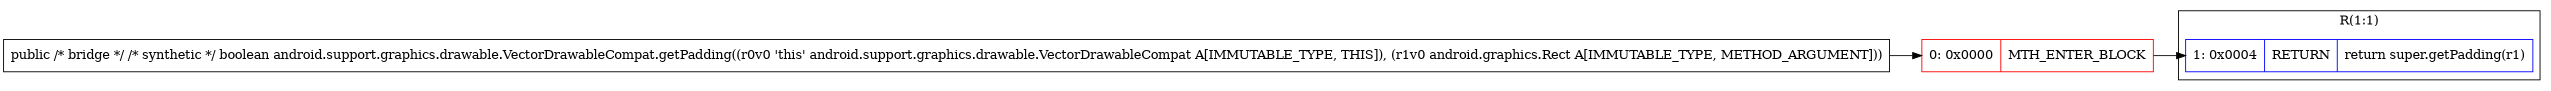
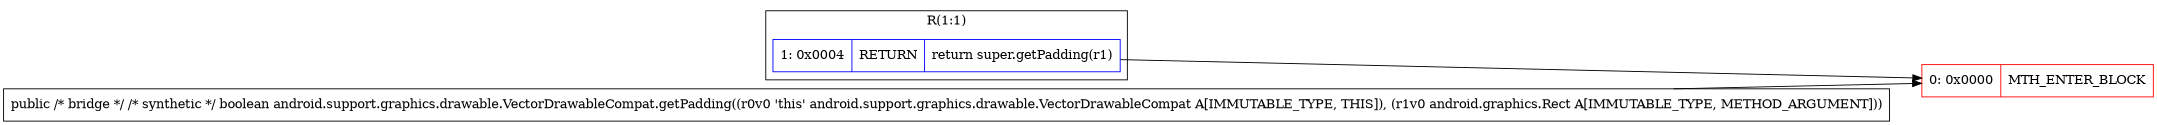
edge "0: 0x0000" -> "1: 0x0004": reversed
